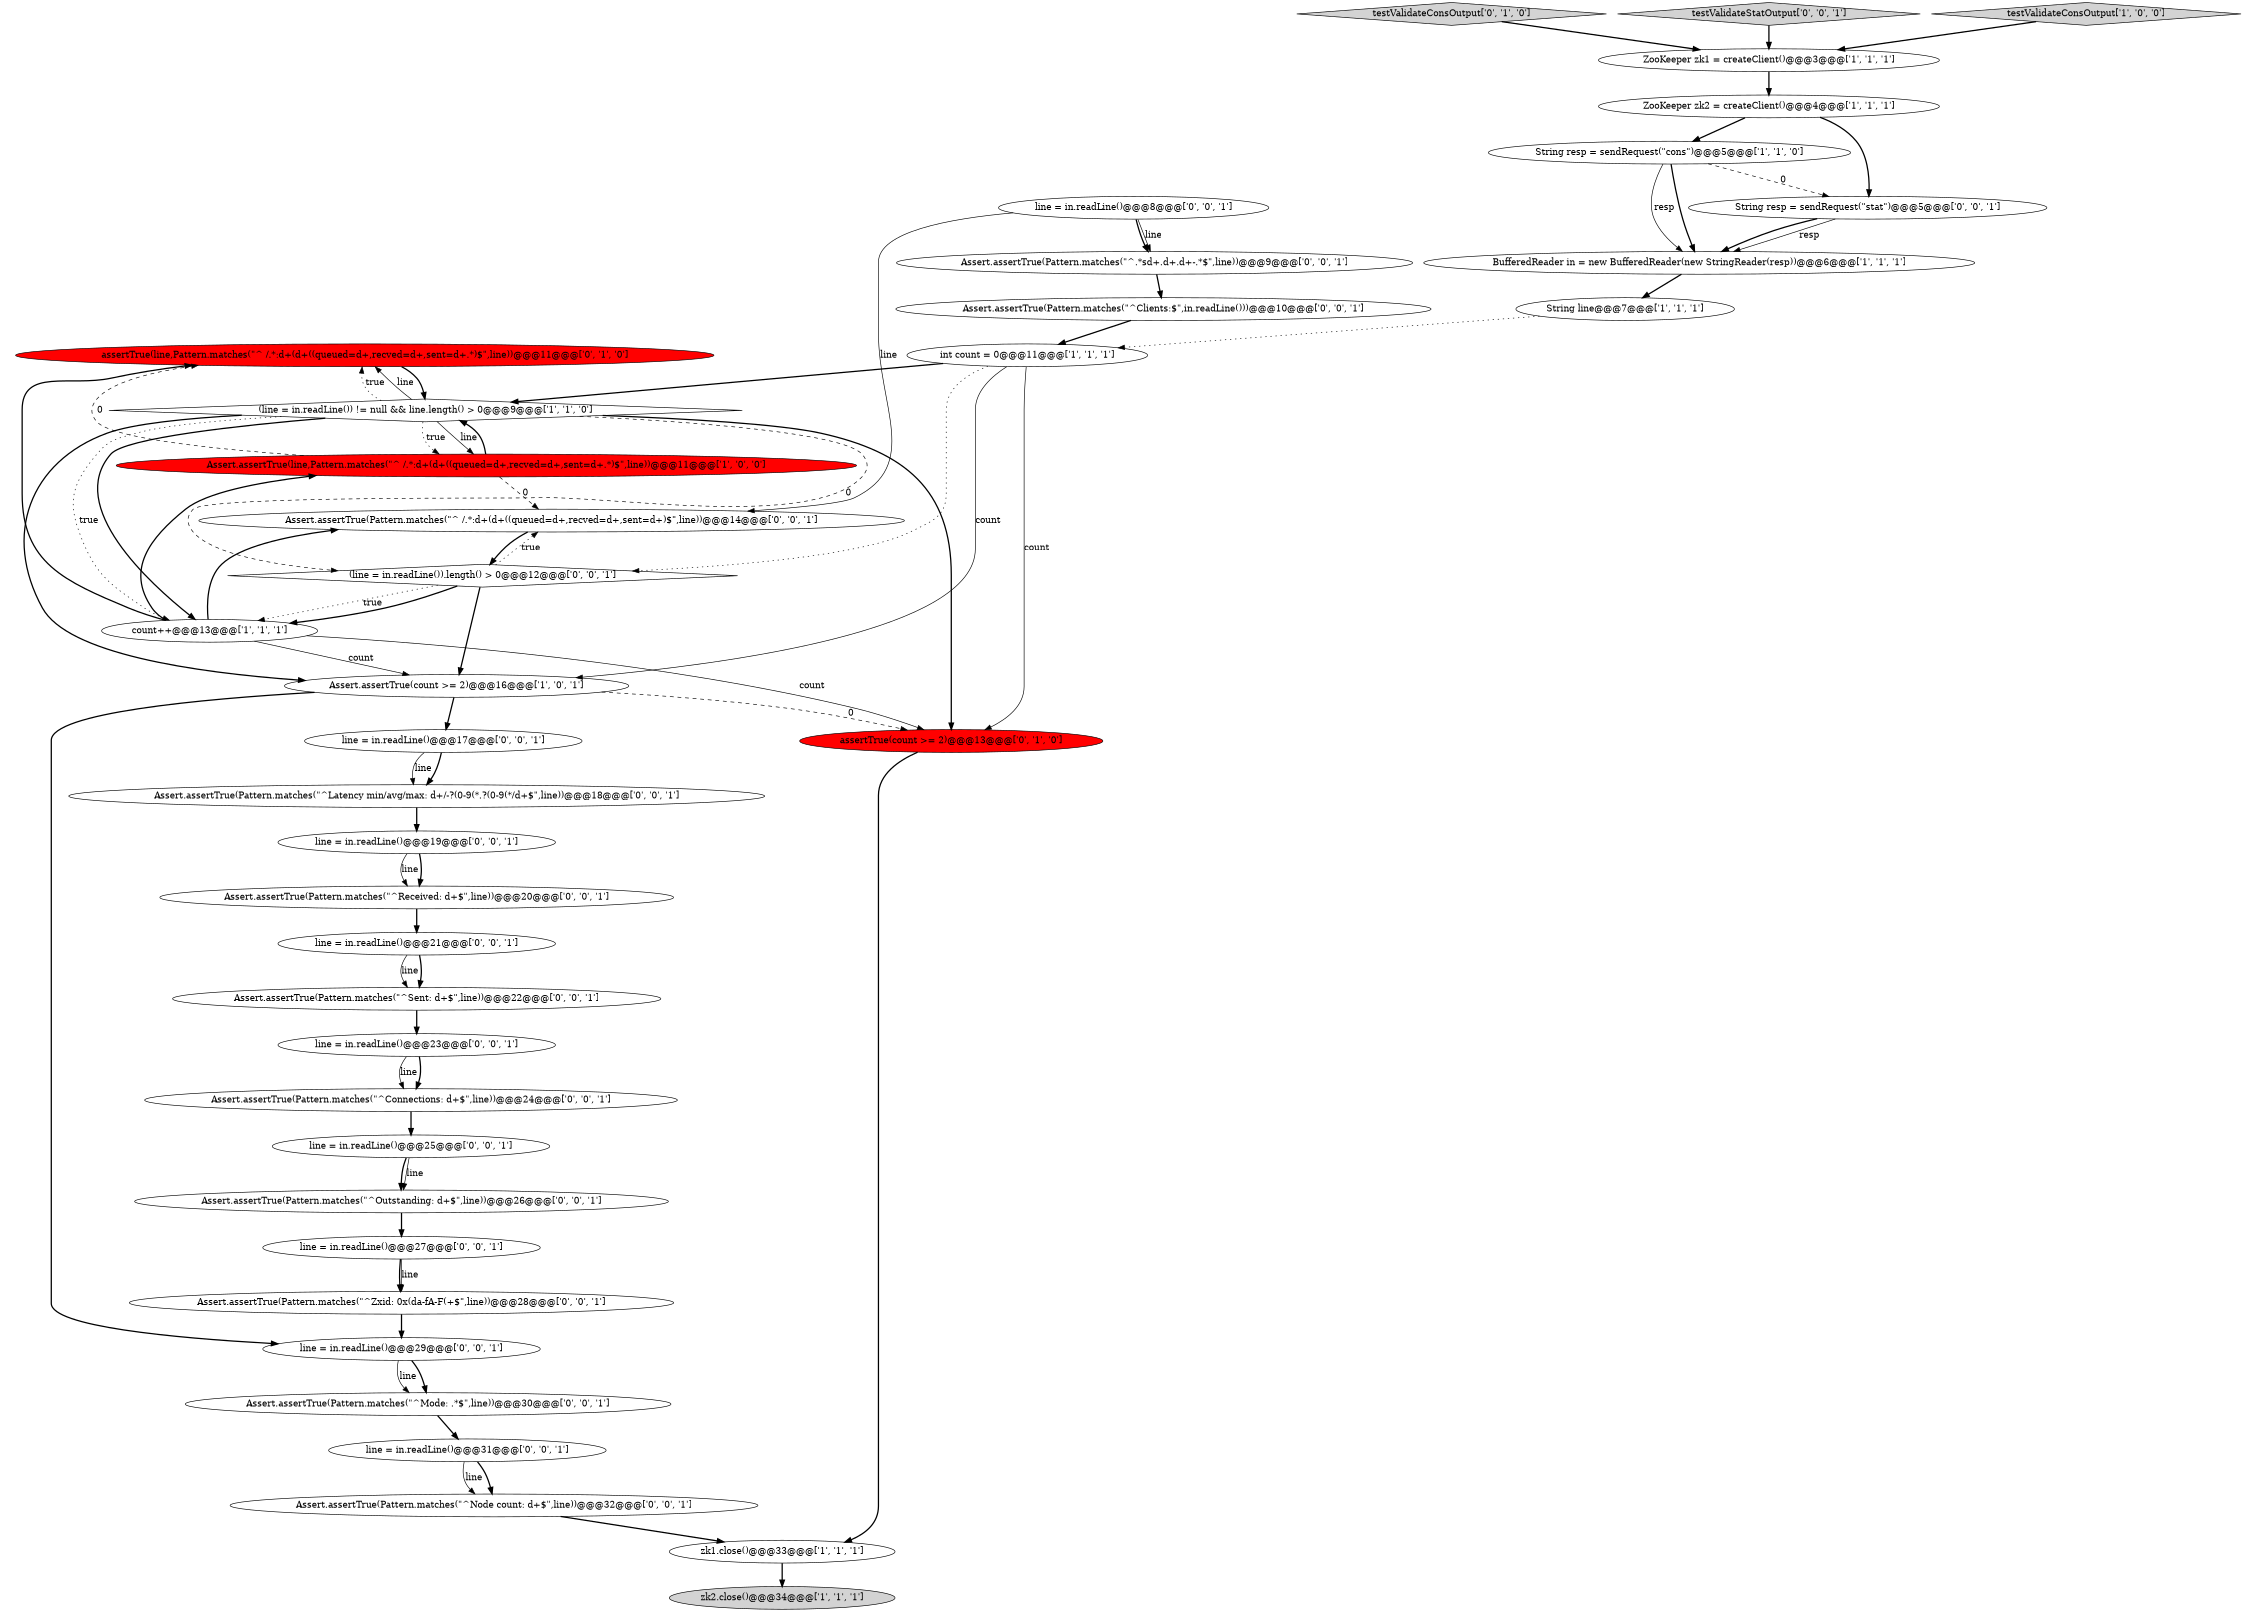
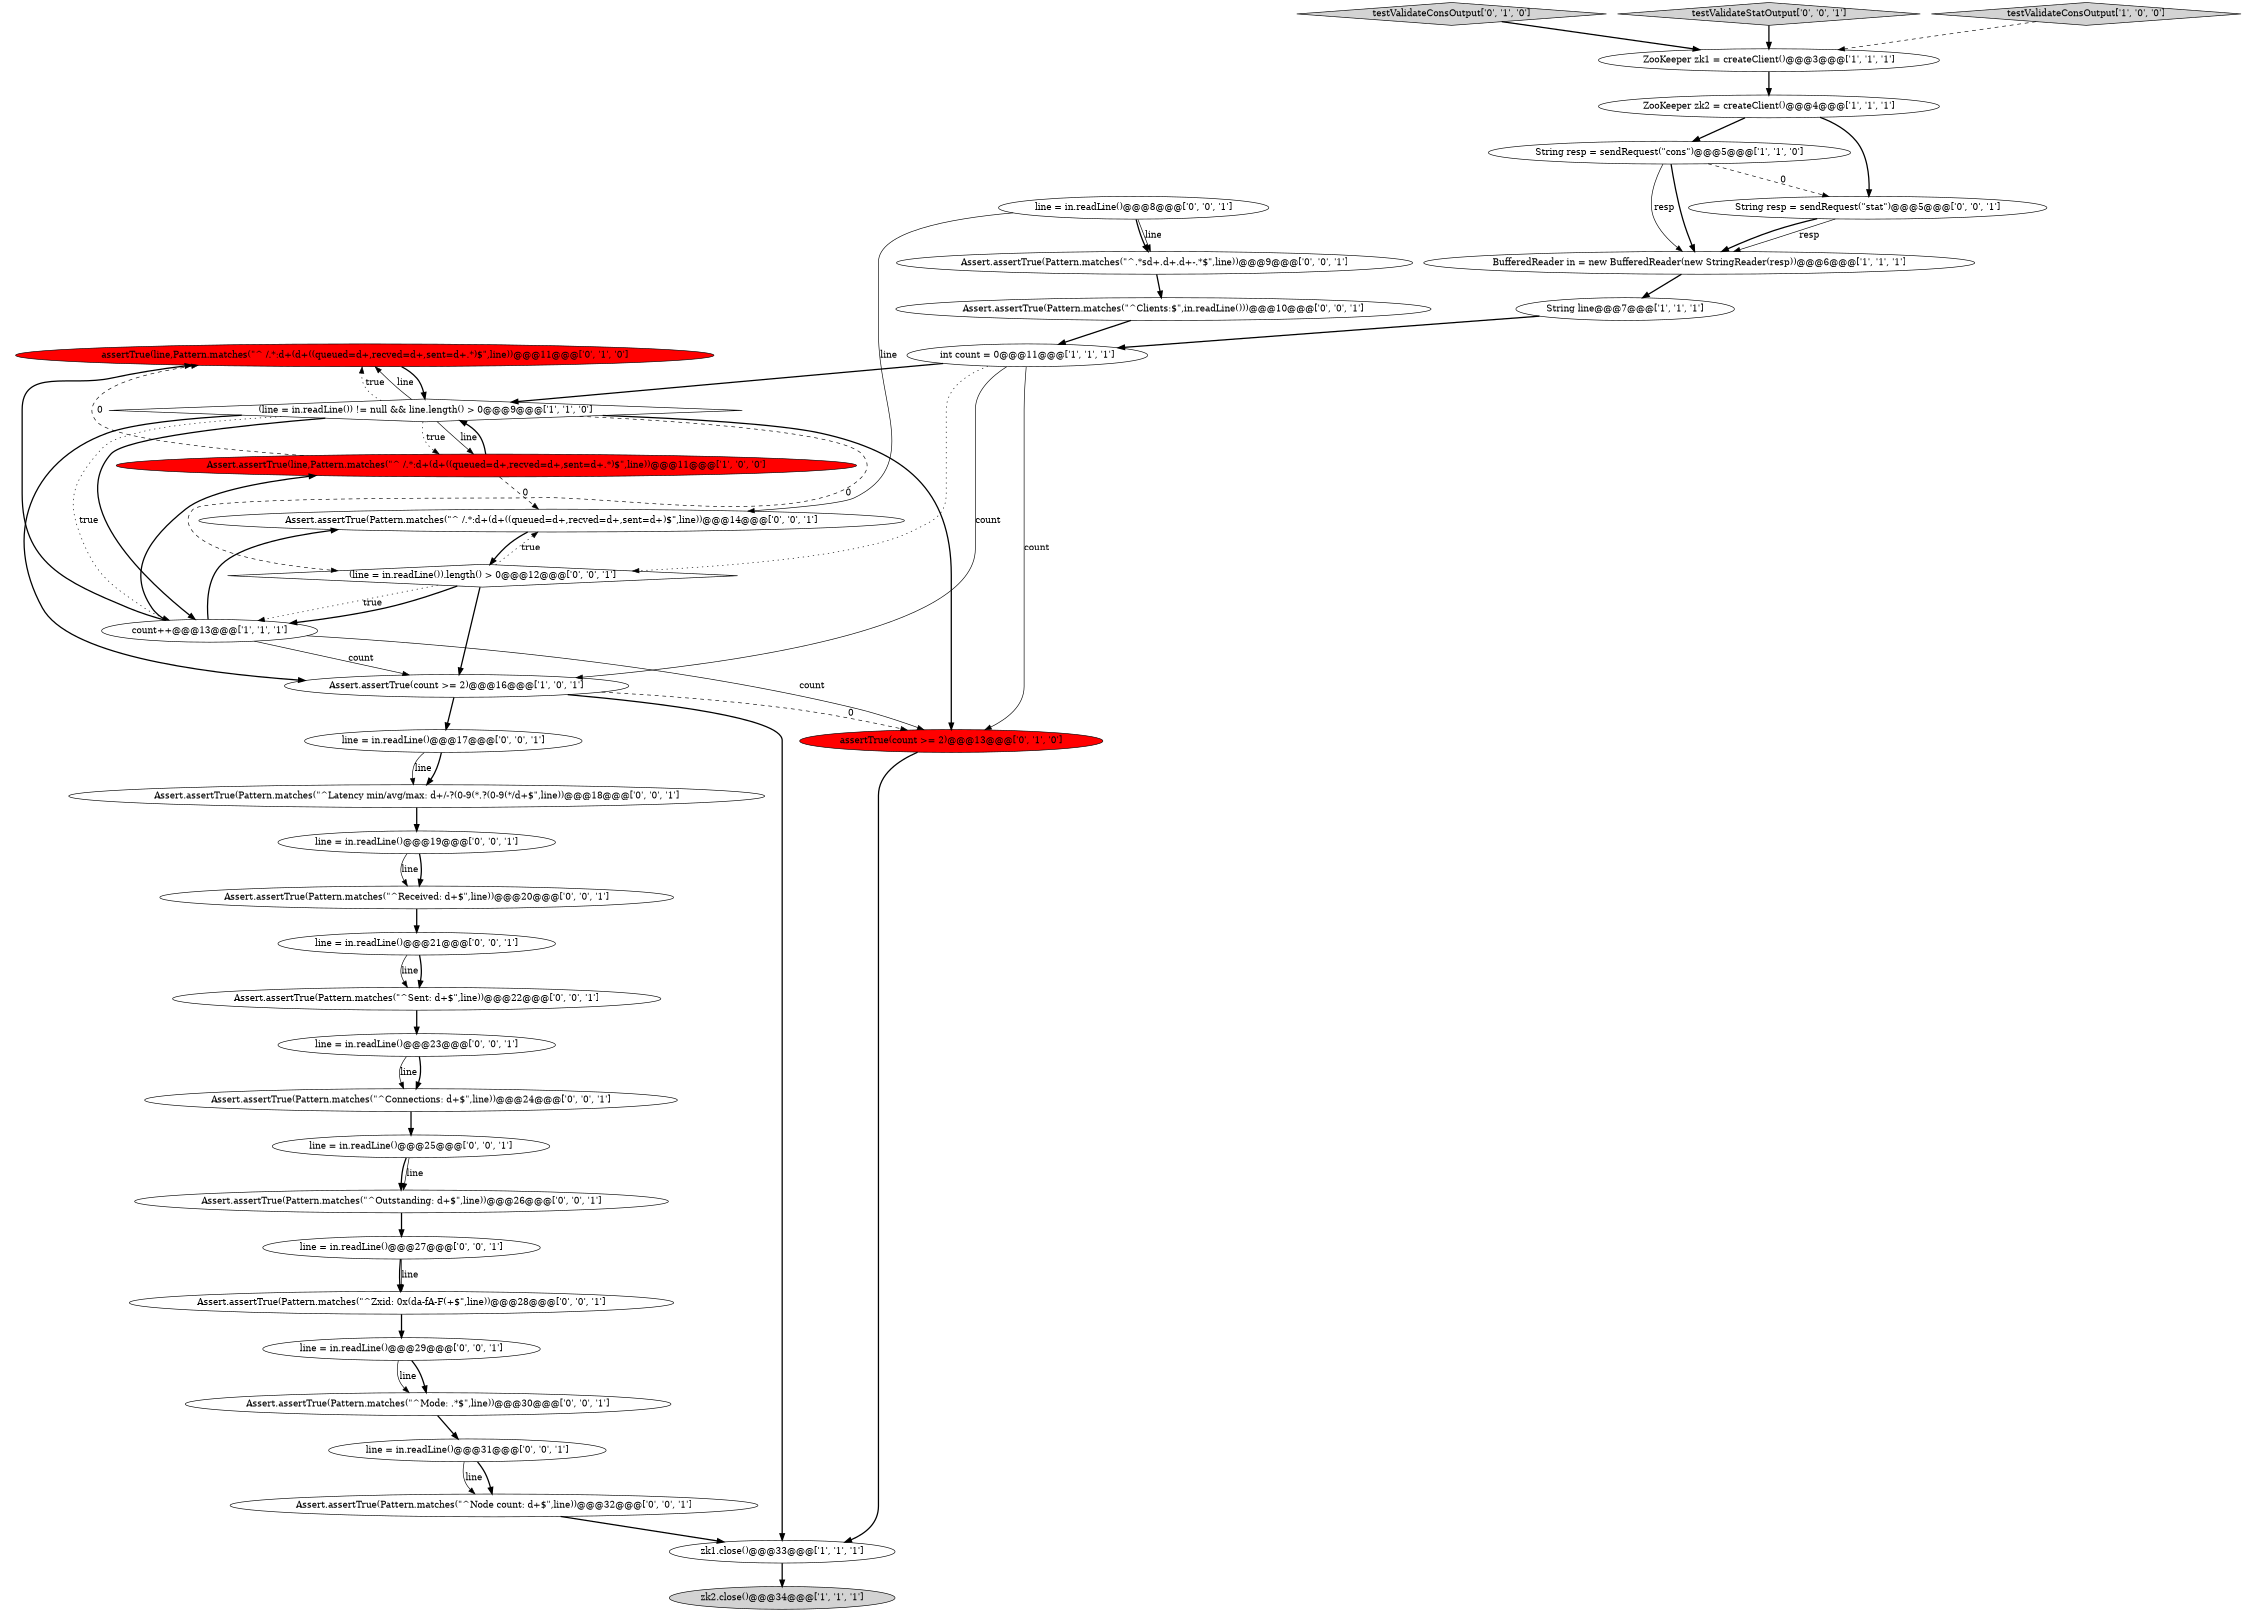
edge "testValidateConsOutput['1', '0', '0']" -> "ZooKeeper zk1 = createClient()@@@3@@@['1', '1', '1']": style bold -> dashed
edge "String line@@@7@@@['1', '1', '1']" -> "int count = 0@@@11@@@['1', '1', '1']": style dotted -> bold
edge "Assert.assertTrue(count >= 2)@@@16@@@['1', '0', '1']" -> "line = in.readLine()@@@29@@@['0', '0', '1']": now "Assert.assertTrue(count >= 2)@@@16@@@['1', '0', '1']" -> "zk1.close()@@@33@@@['1', '1', '1']"
